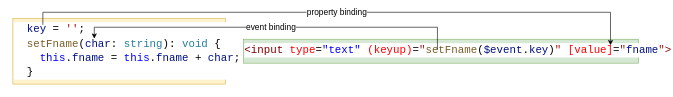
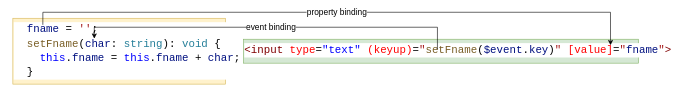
node "key = ''; setFname(char: string): void { this.fname = this.fname + char; }": label "key = ''; setFname(char: string): void { this.fname = this.fname + char; }" -> "fname = ''; setFname(char: string): void { this.fname = this.fname + char; }"
